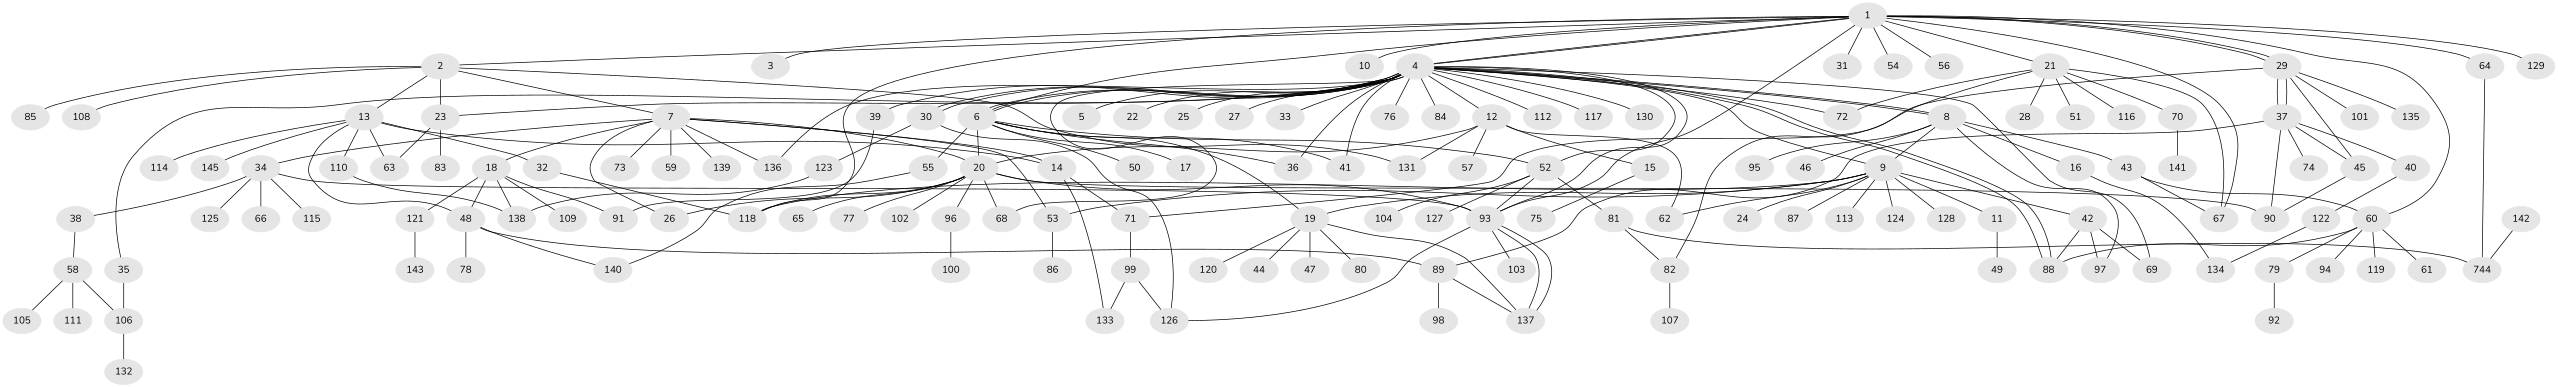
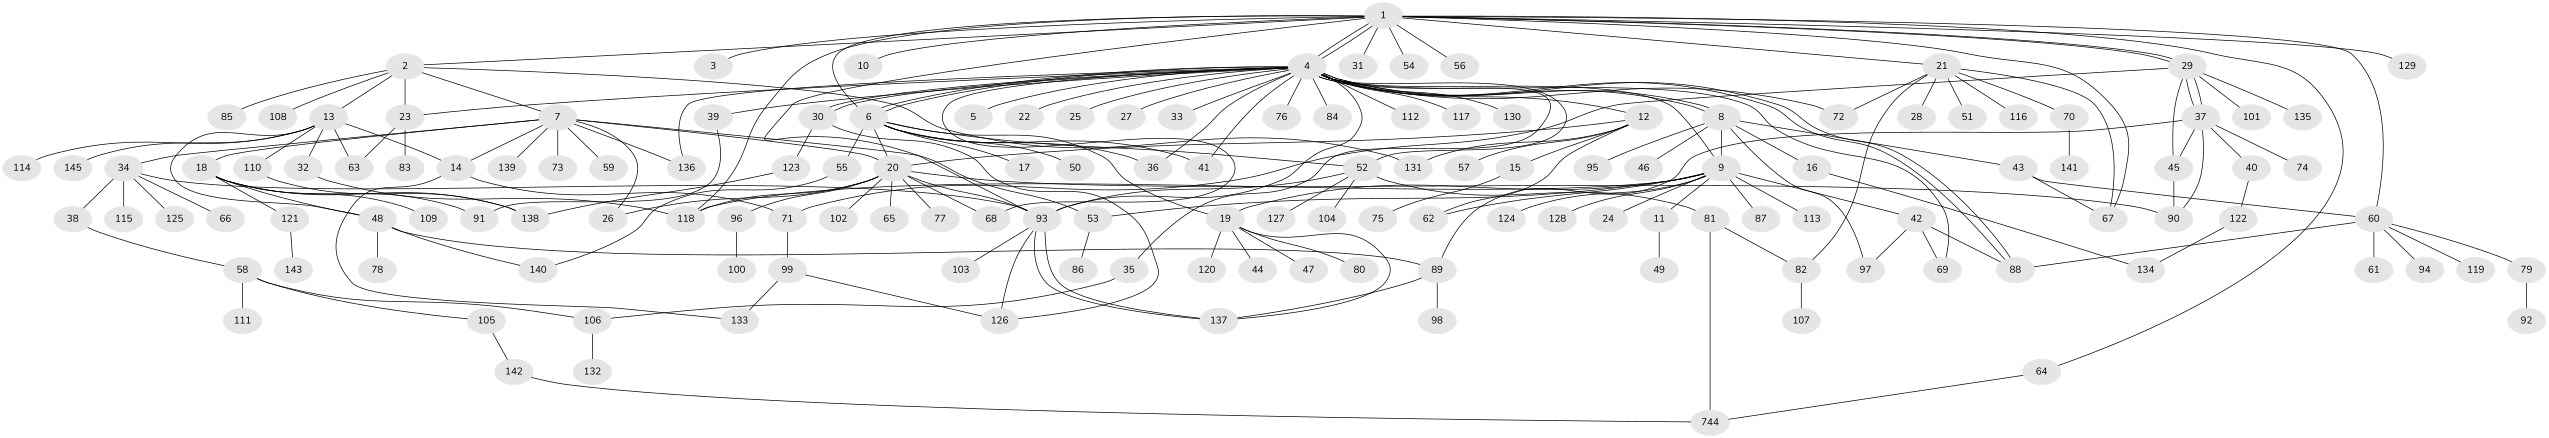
edge "105" -- "142": added
